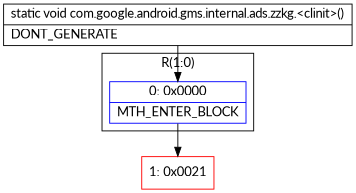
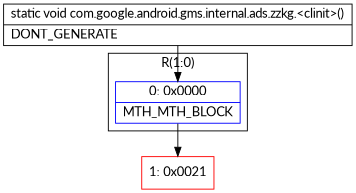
node "0: 0x0000": text "MTH_ENTER_BLOCK" -> "MTH_MTH_BLOCK"
